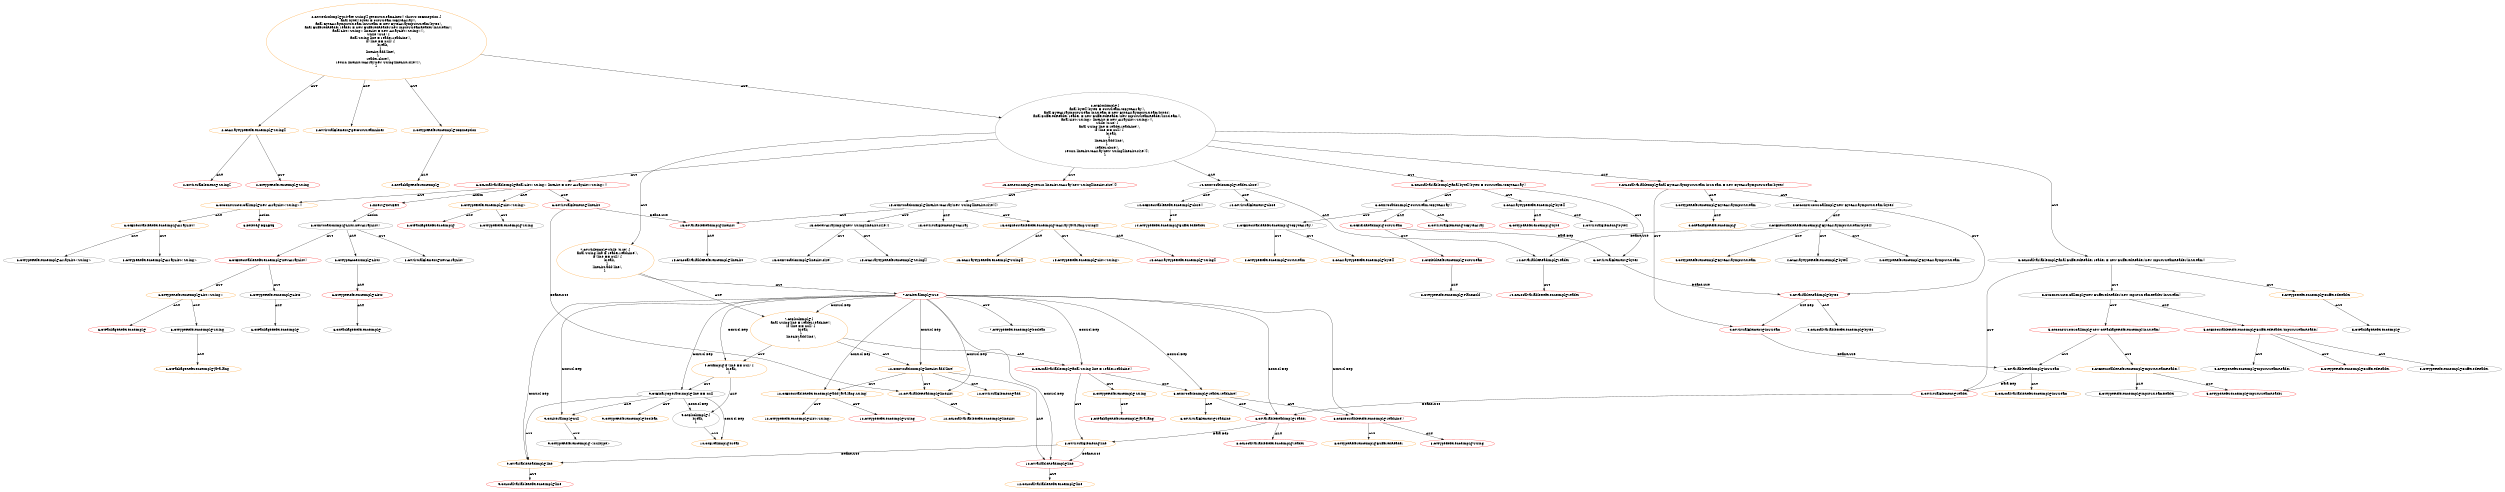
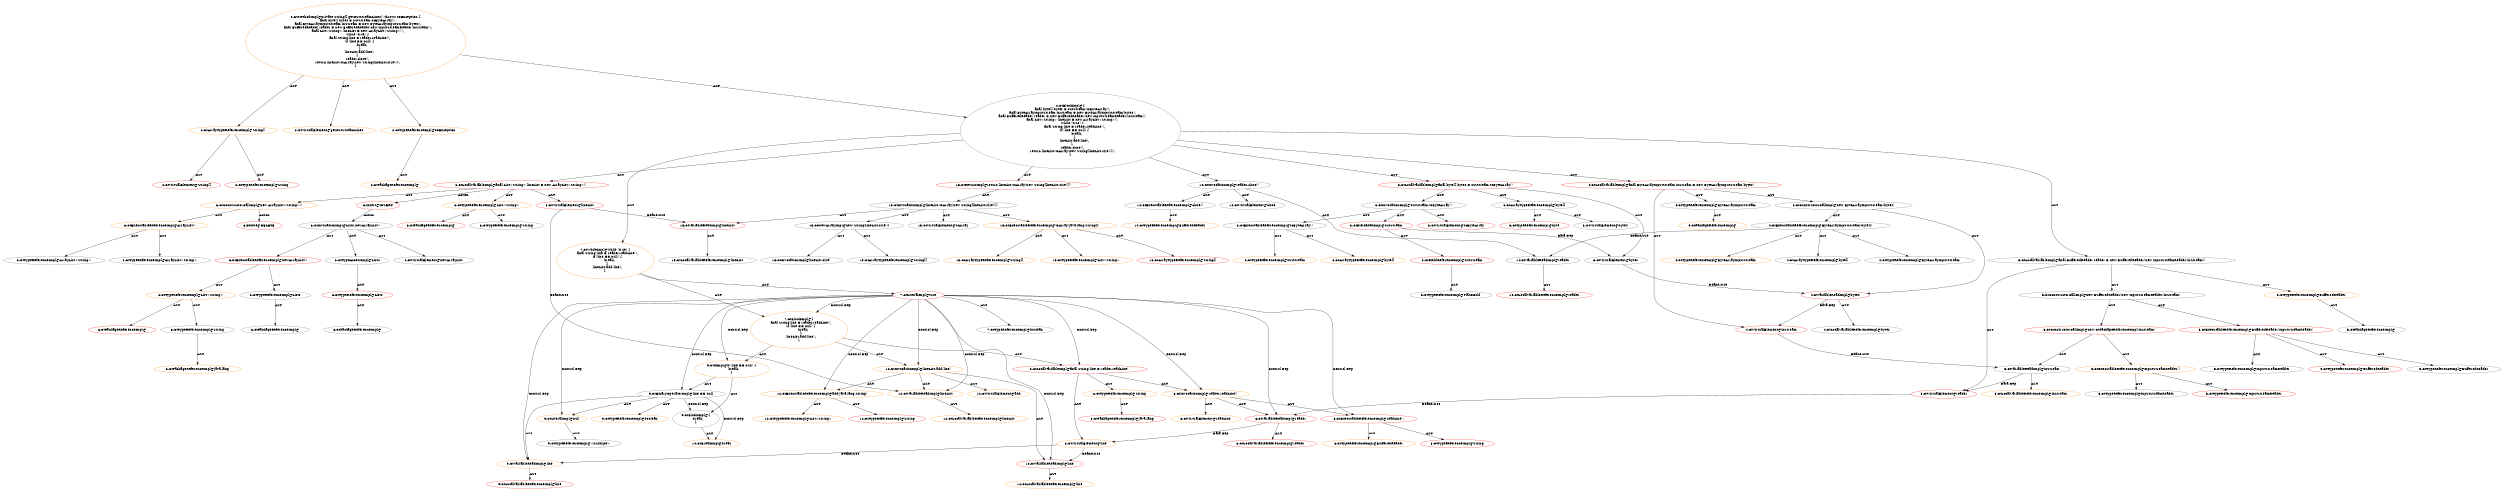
edge "4:CtVariableReadImpl@bytes" -> "4:CtVirtualElement@inStream": label "Use Dep" -> "Data Dep"
